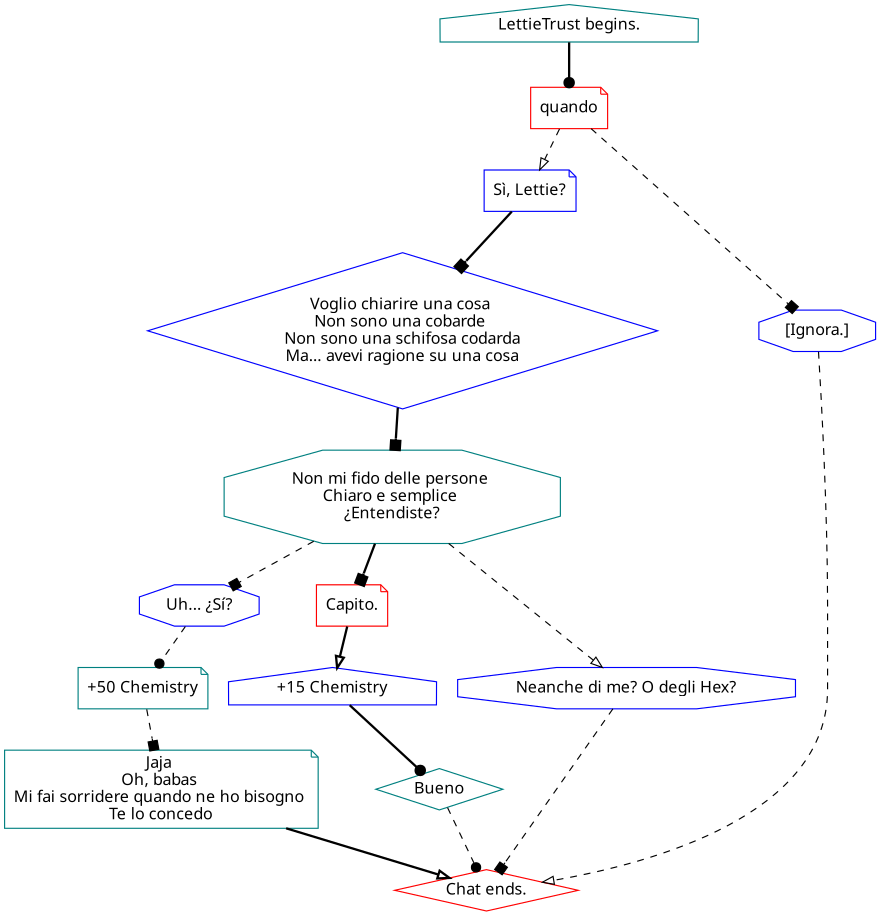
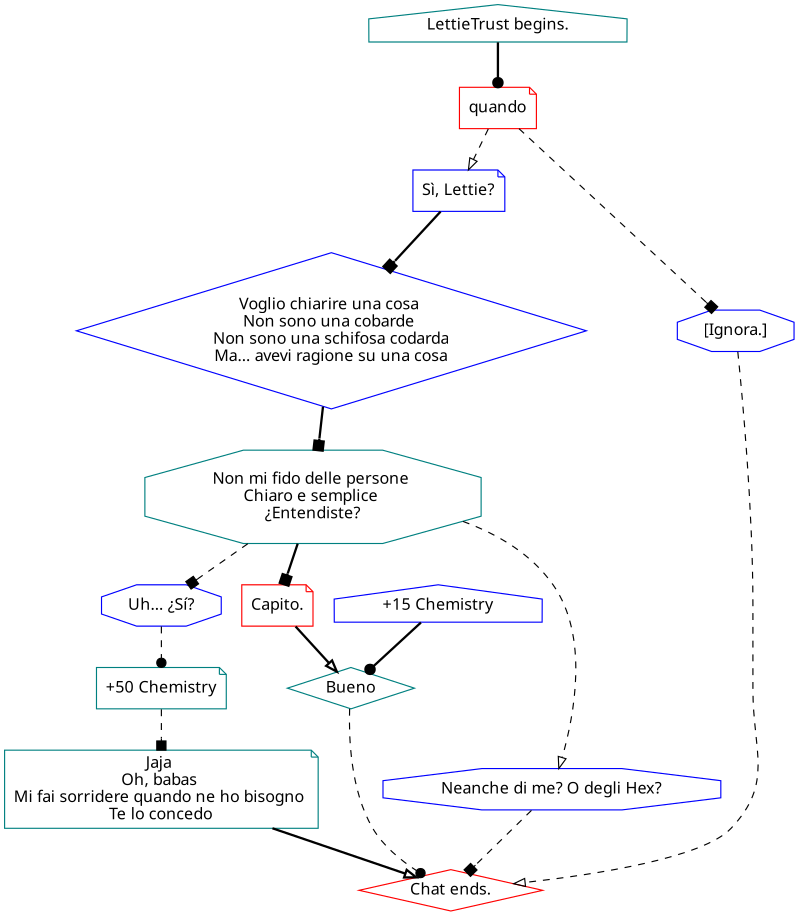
edge "Capito." -> "+15 Chemistry": now "Capito." -> "Bueno"
